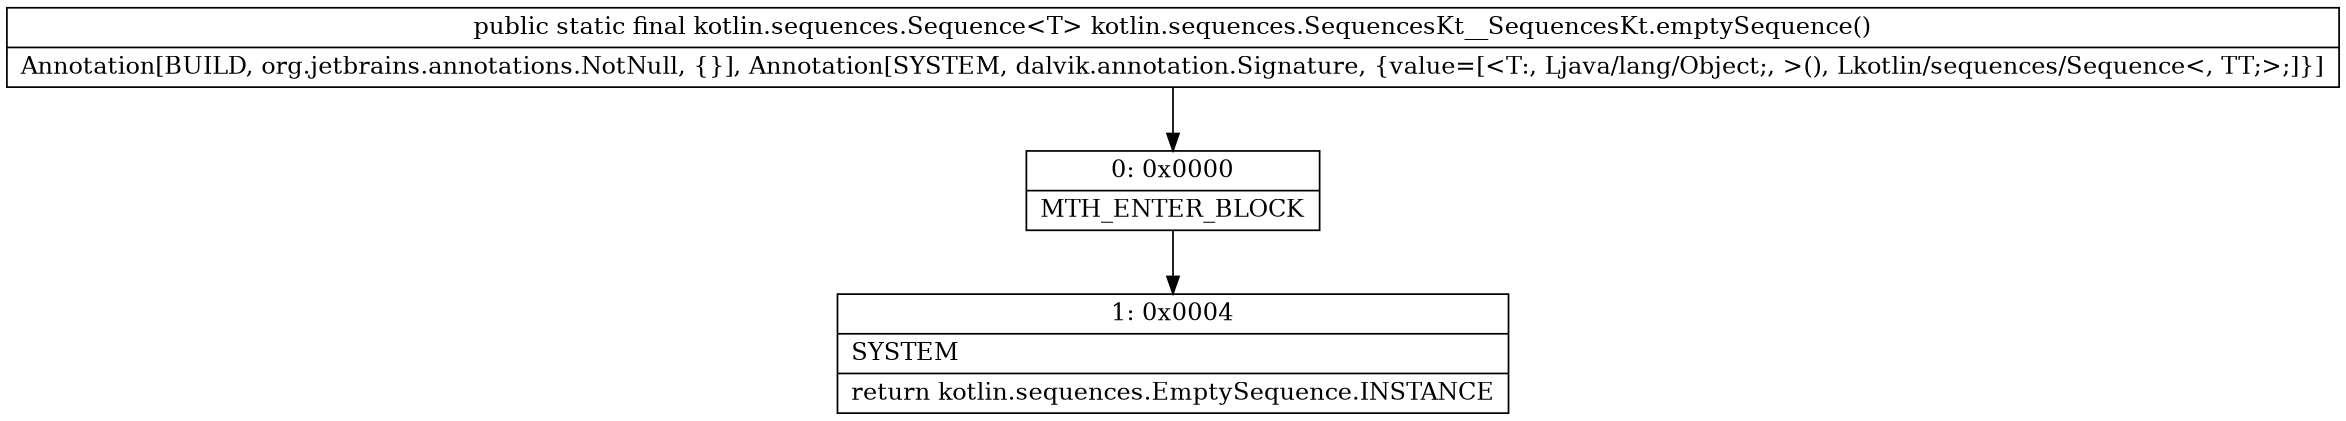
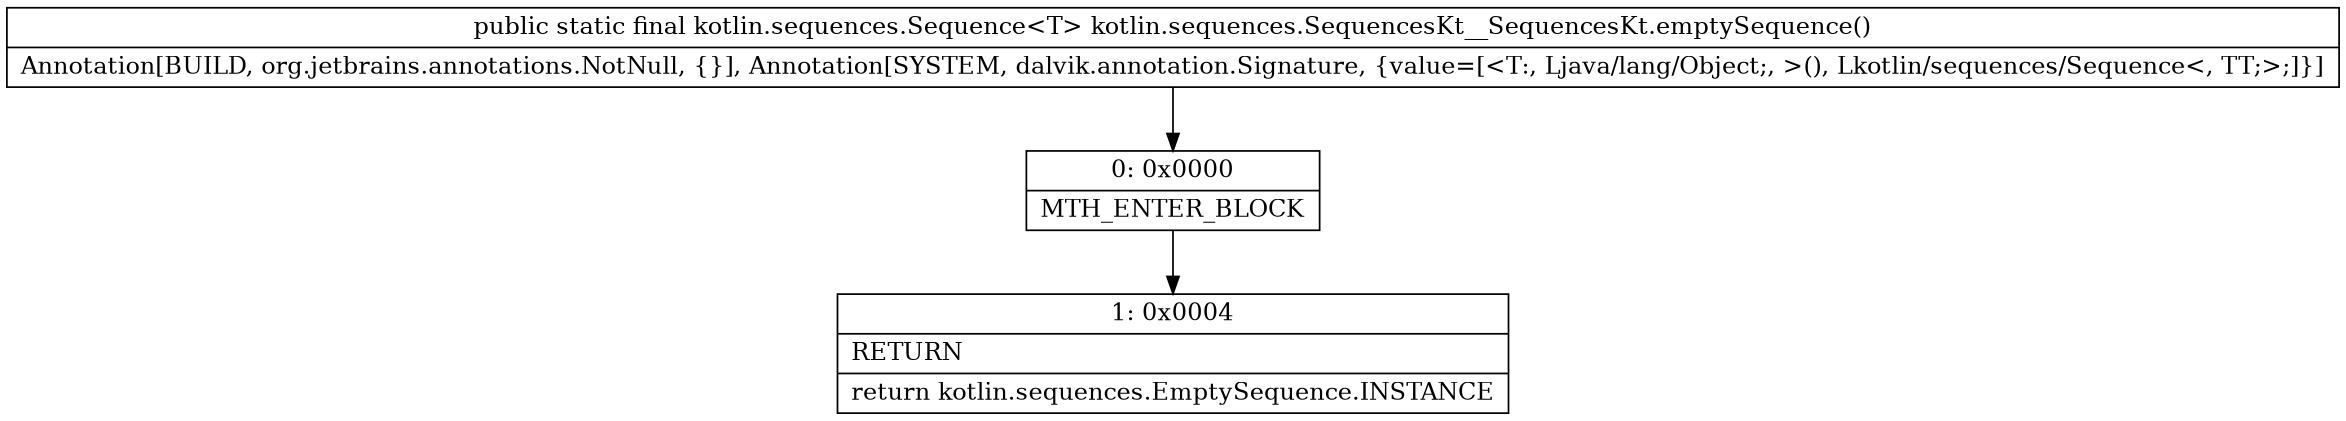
node "1: 0x0004": text "SYSTEM" -> "RETURN"
